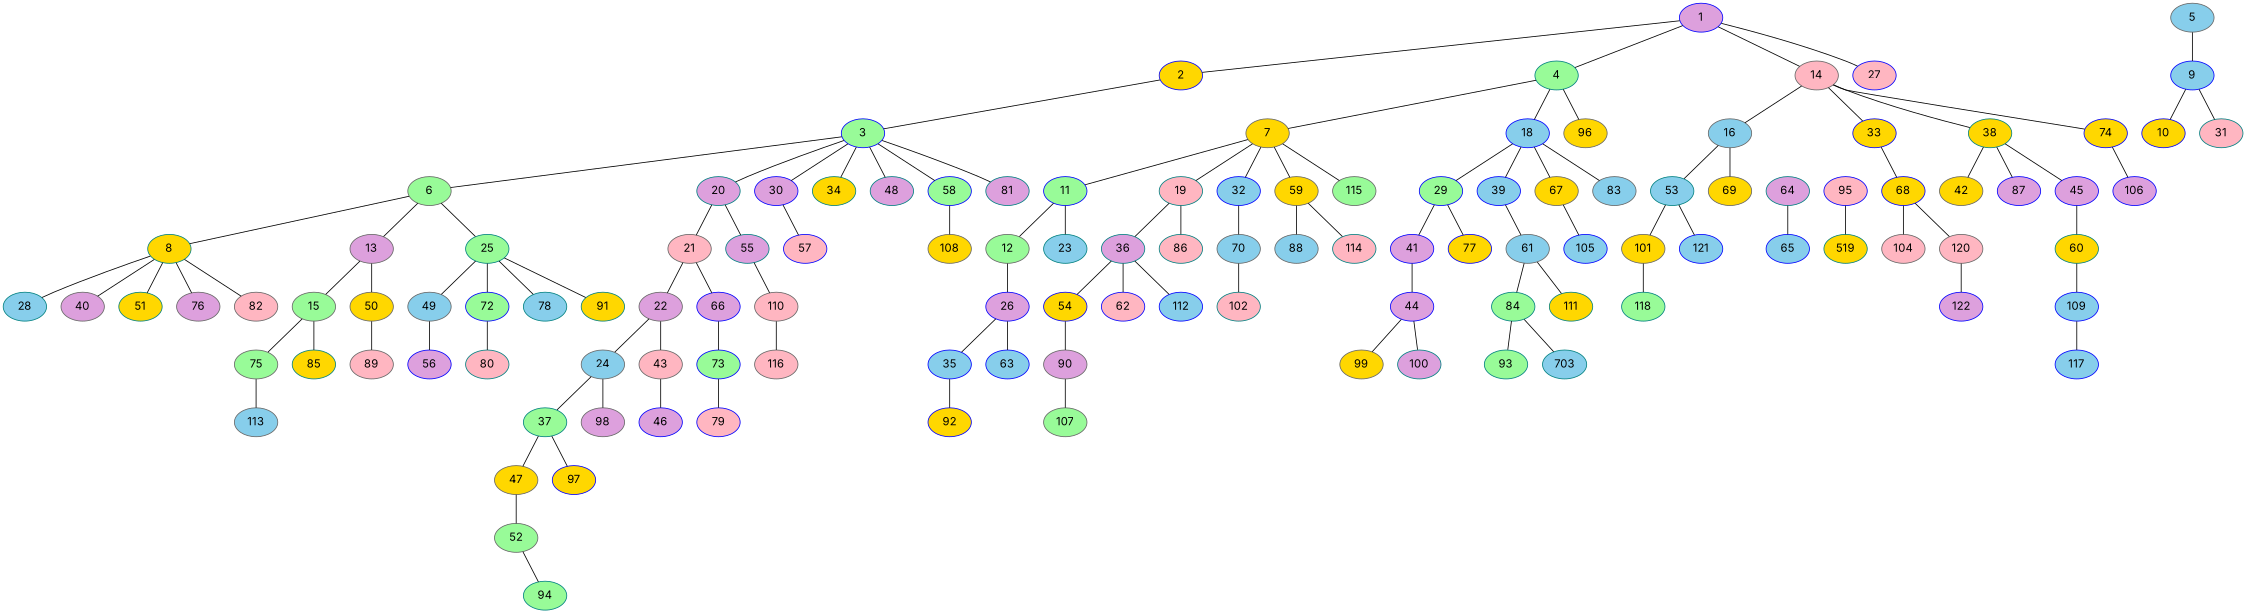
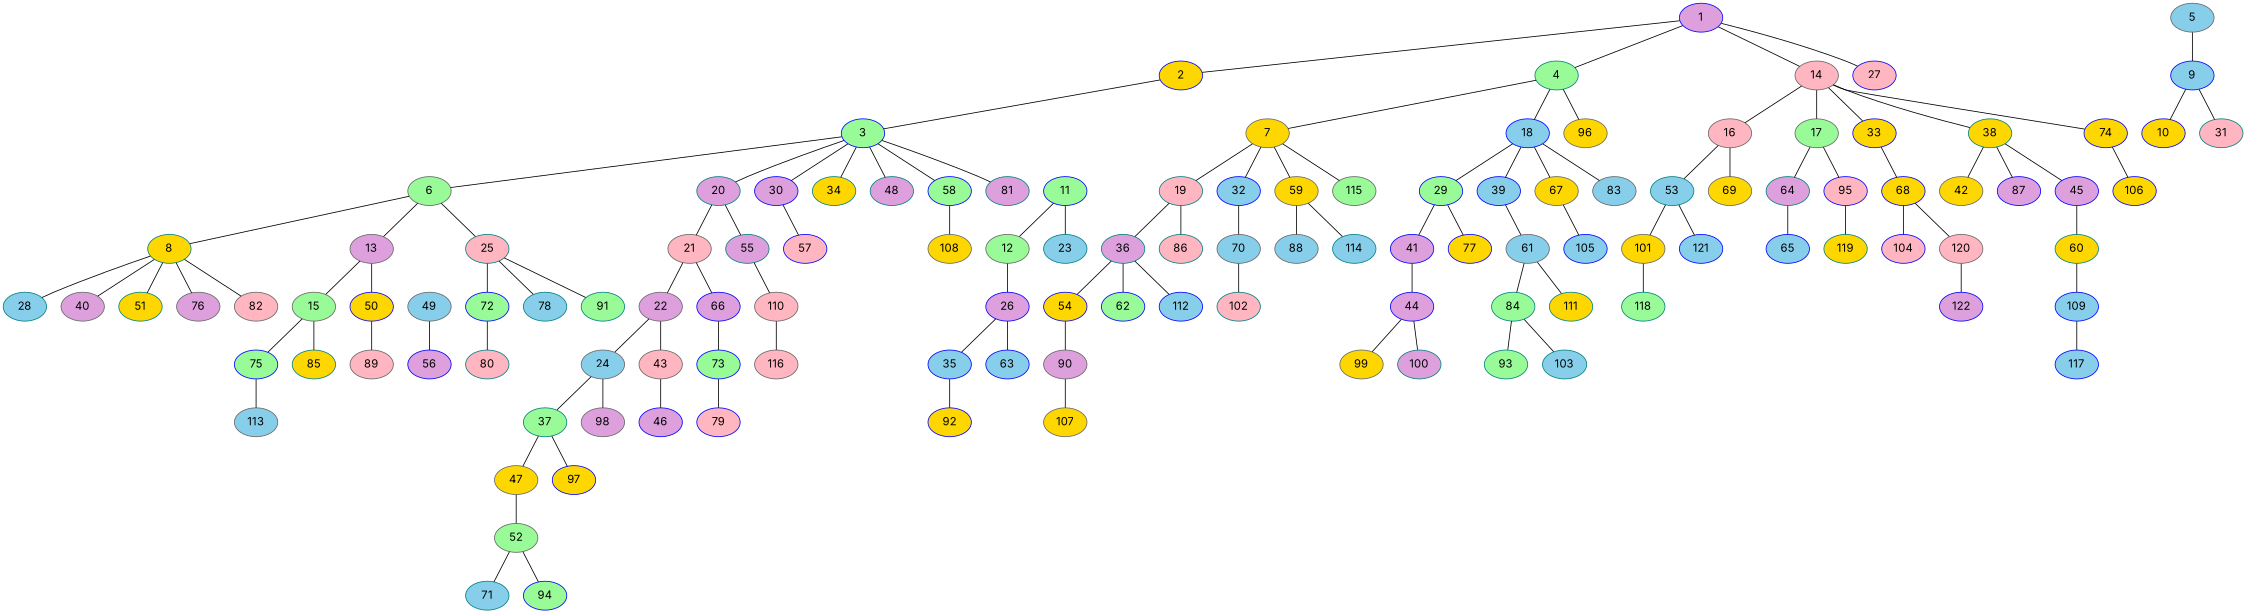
node "16": fillcolor skyblue -> lightpink
node "17": added
edge "7" -- "11": removed
node "106": fillcolor plum -> gold
node "25": fillcolor palegreen -> lightpink
node "114": fillcolor lightpink -> skyblue
node "519": label "519" -> "119"
node "104": color gray40 -> blue
edge "25" -- "49": removed
node "50": color gray40 -> blue
node "91": fillcolor gold -> palegreen
node "62": fillcolor lightpink -> palegreen
node "75": color gray40 -> blue
node "703": label "703" -> "103"
node "107": fillcolor palegreen -> gold
node "71": added
node "94": color teal -> blue
